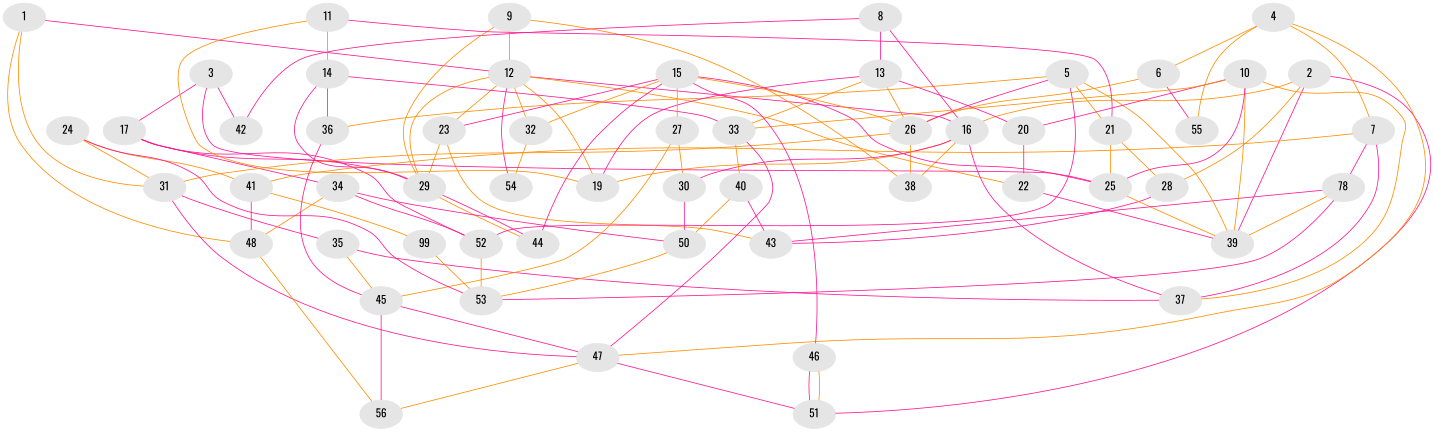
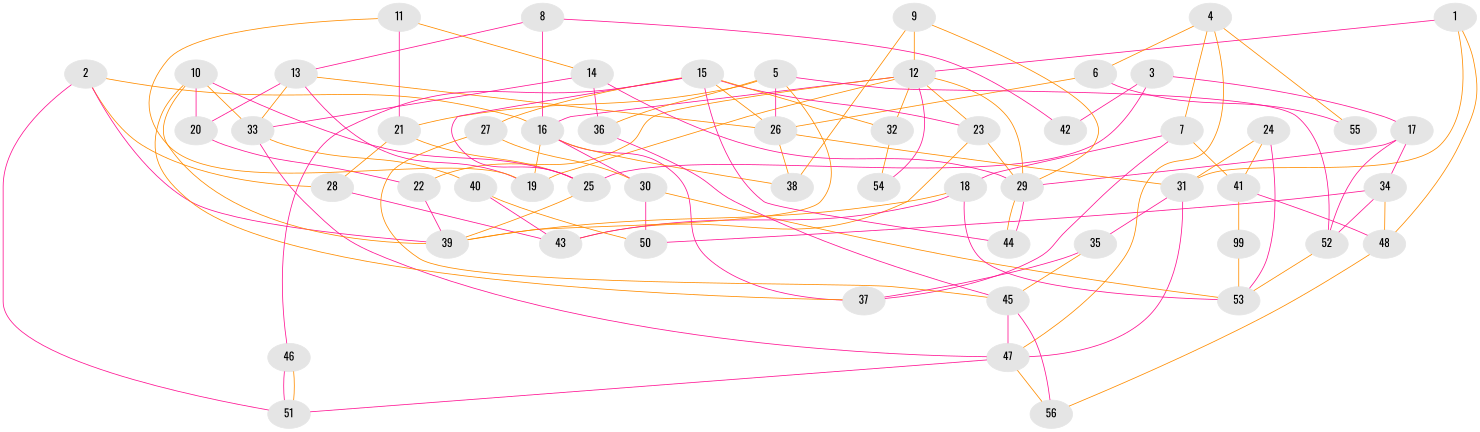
node "78": label "78" -> "18"
edge "50" -- "53": now "30" -- "53"
